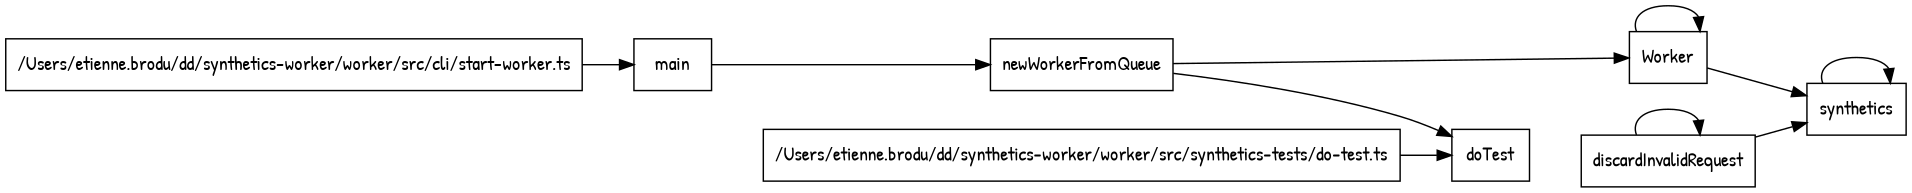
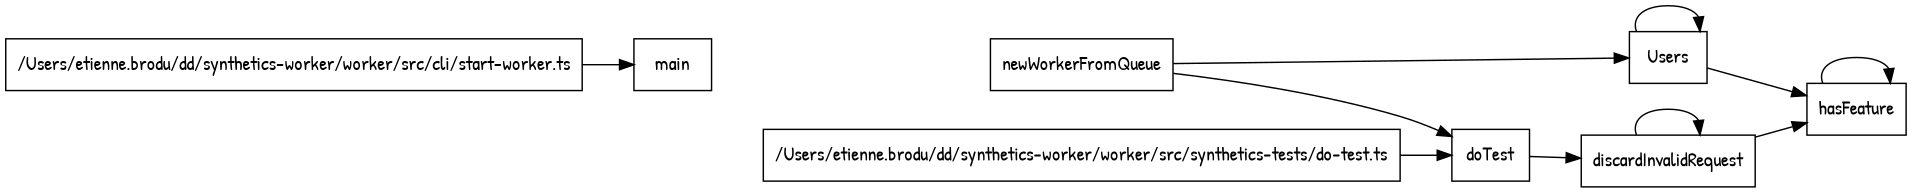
node "Worker": label "Worker" -> "Users"
edge "main" -> "newWorkerFromQueue": removed
node "synthetics": label "synthetics" -> "hasFeature"
edge "doTest" -> "discardInvalidRequest": added
